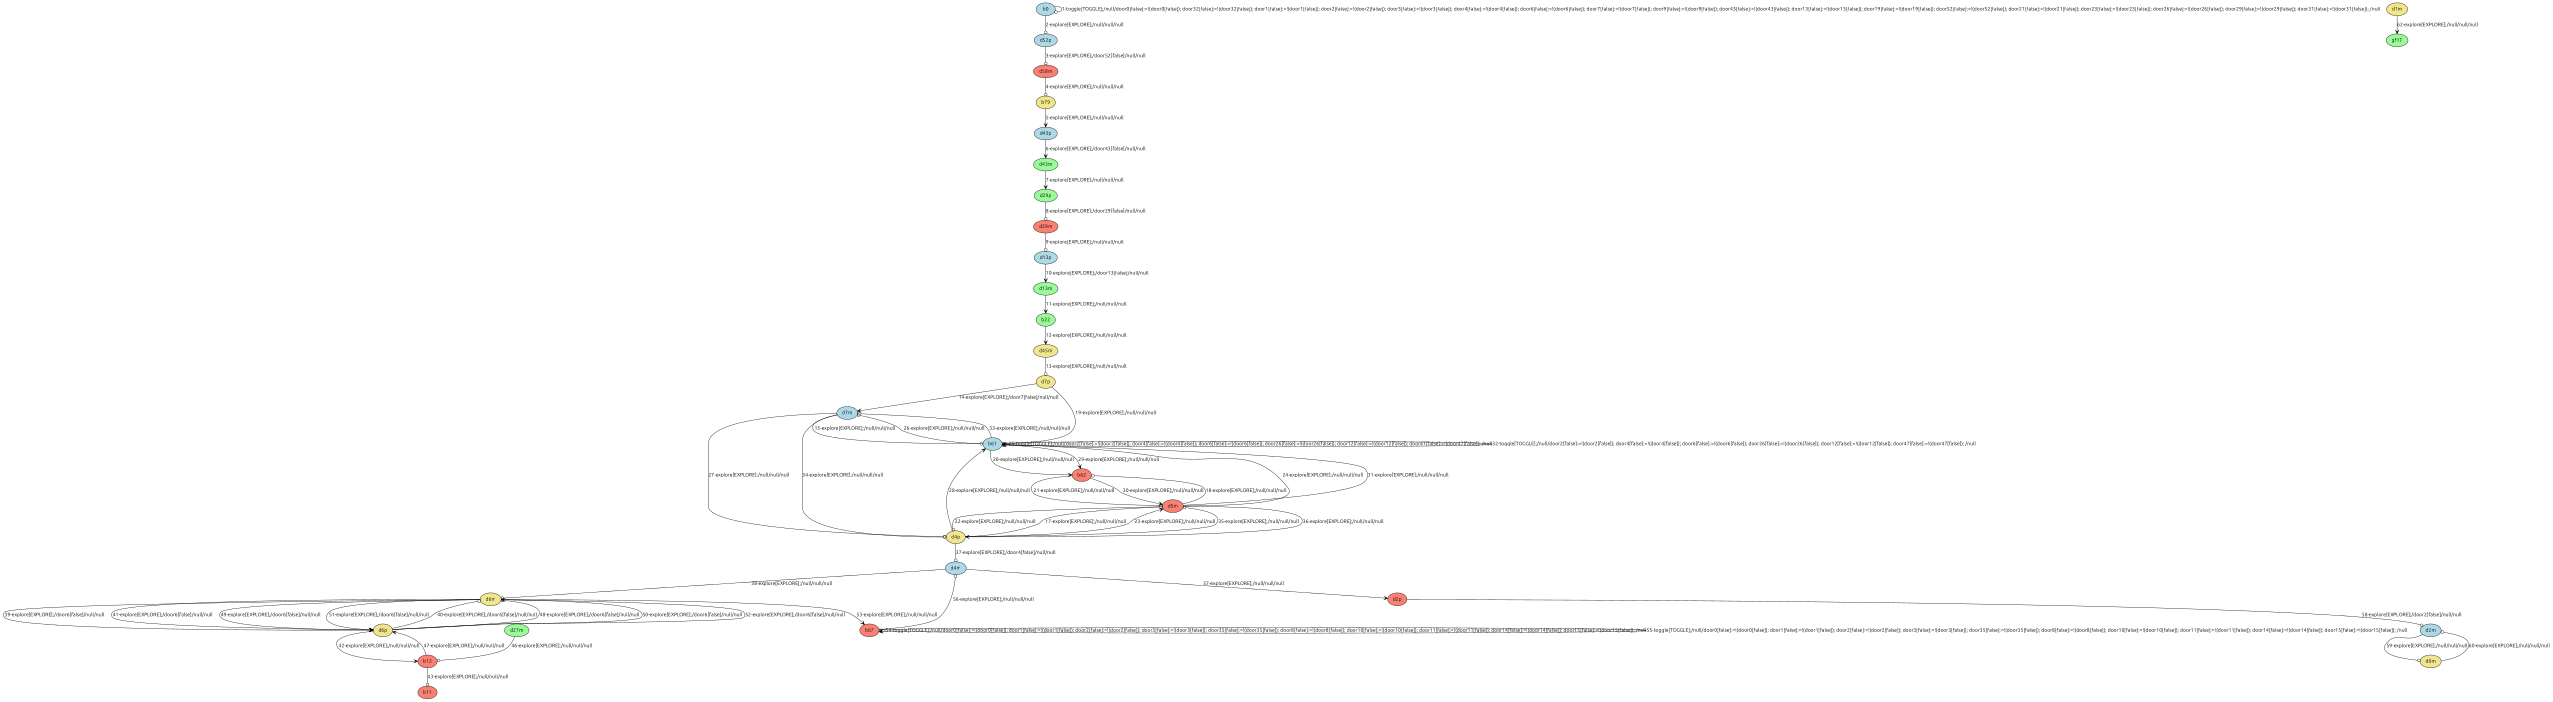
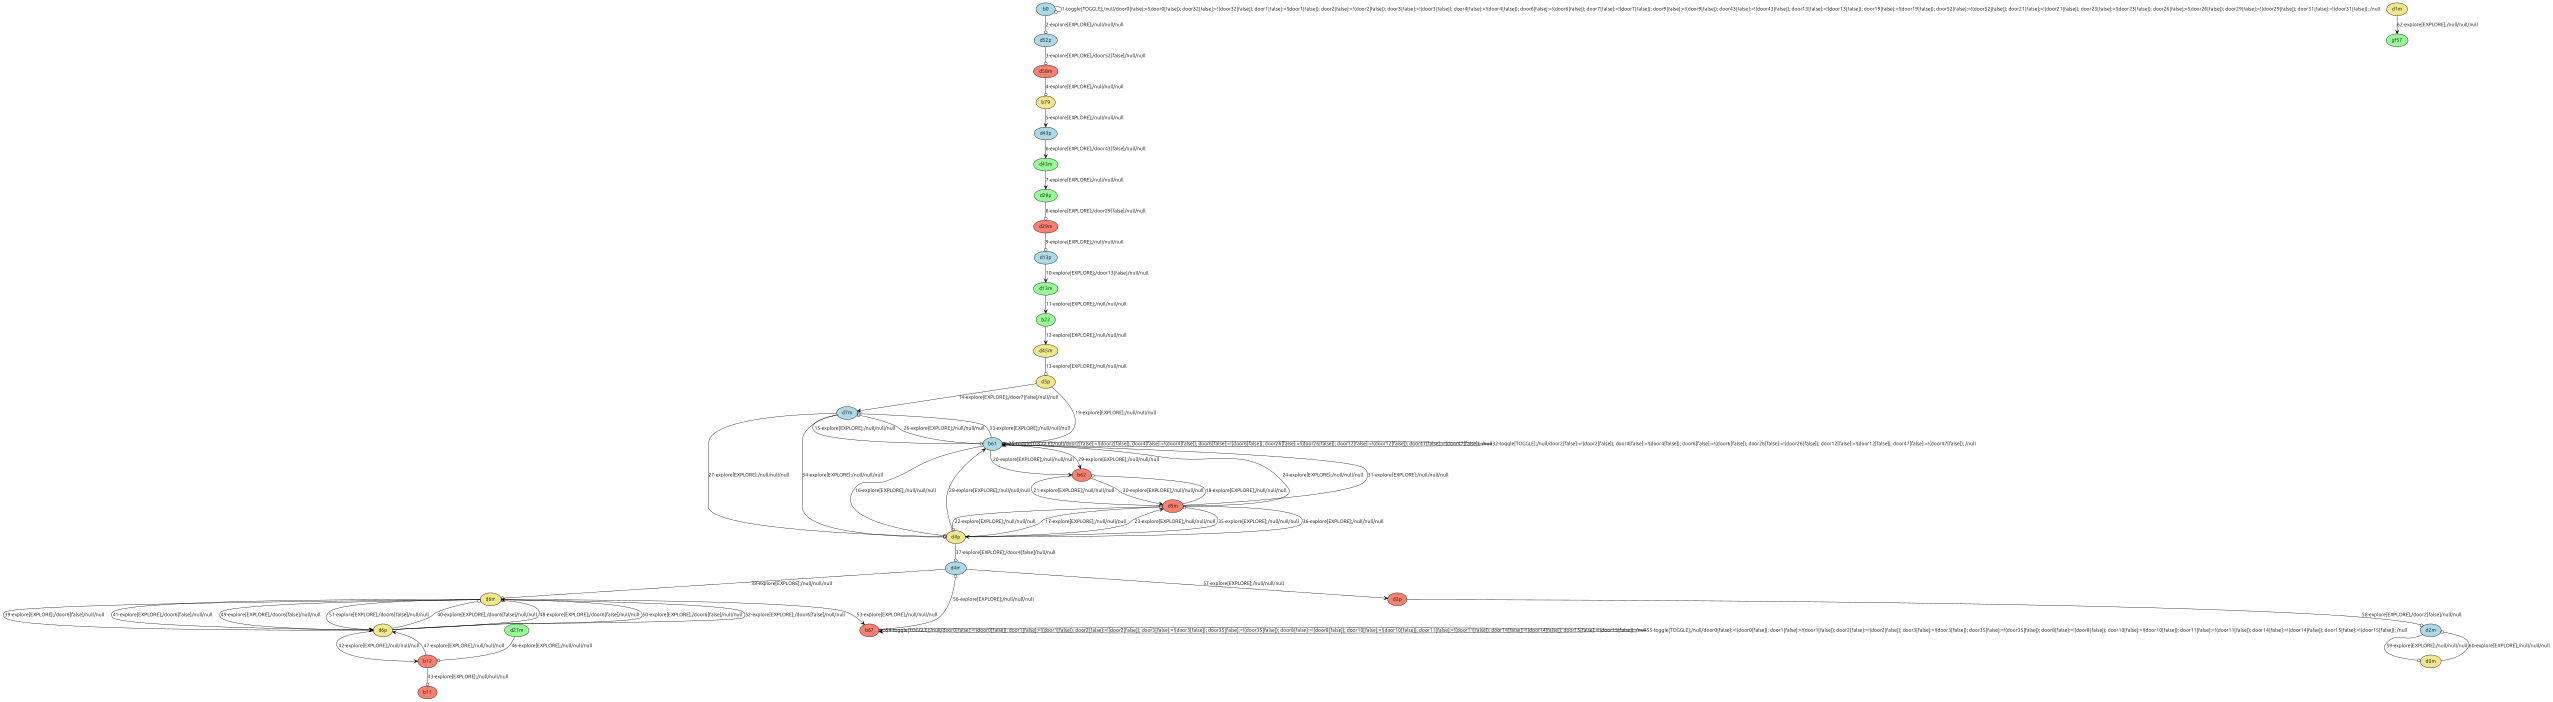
node "gf17": label "gf17" -> "gf57"
node "d7p": label "d7p" -> "d5p"
edge "b61" -> "d4p": added, label "16-explore[EXPLORE];/null/null/null"
